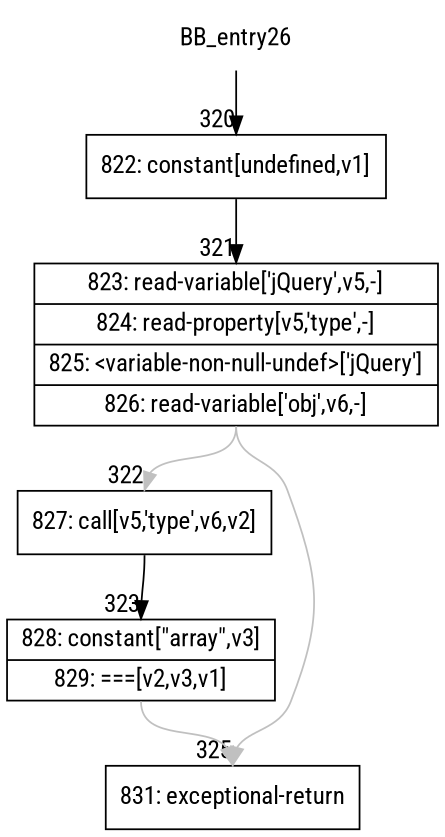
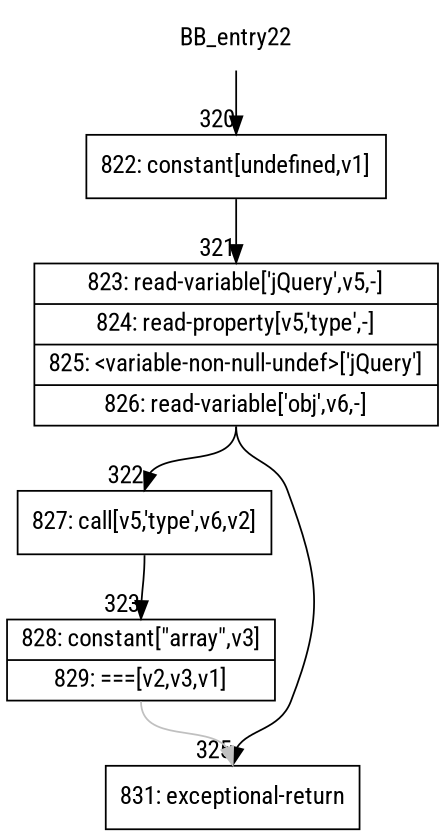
node "BB_entry26": label "BB_entry26" -> "BB_entry22"
edge "823: read-variable['jQuery',v5,-]" -> "827: call[v5,'type',v6,v2]": color gray -> black
edge "823: read-variable['jQuery',v5,-]" -> "831: exceptional-return": color gray -> black
